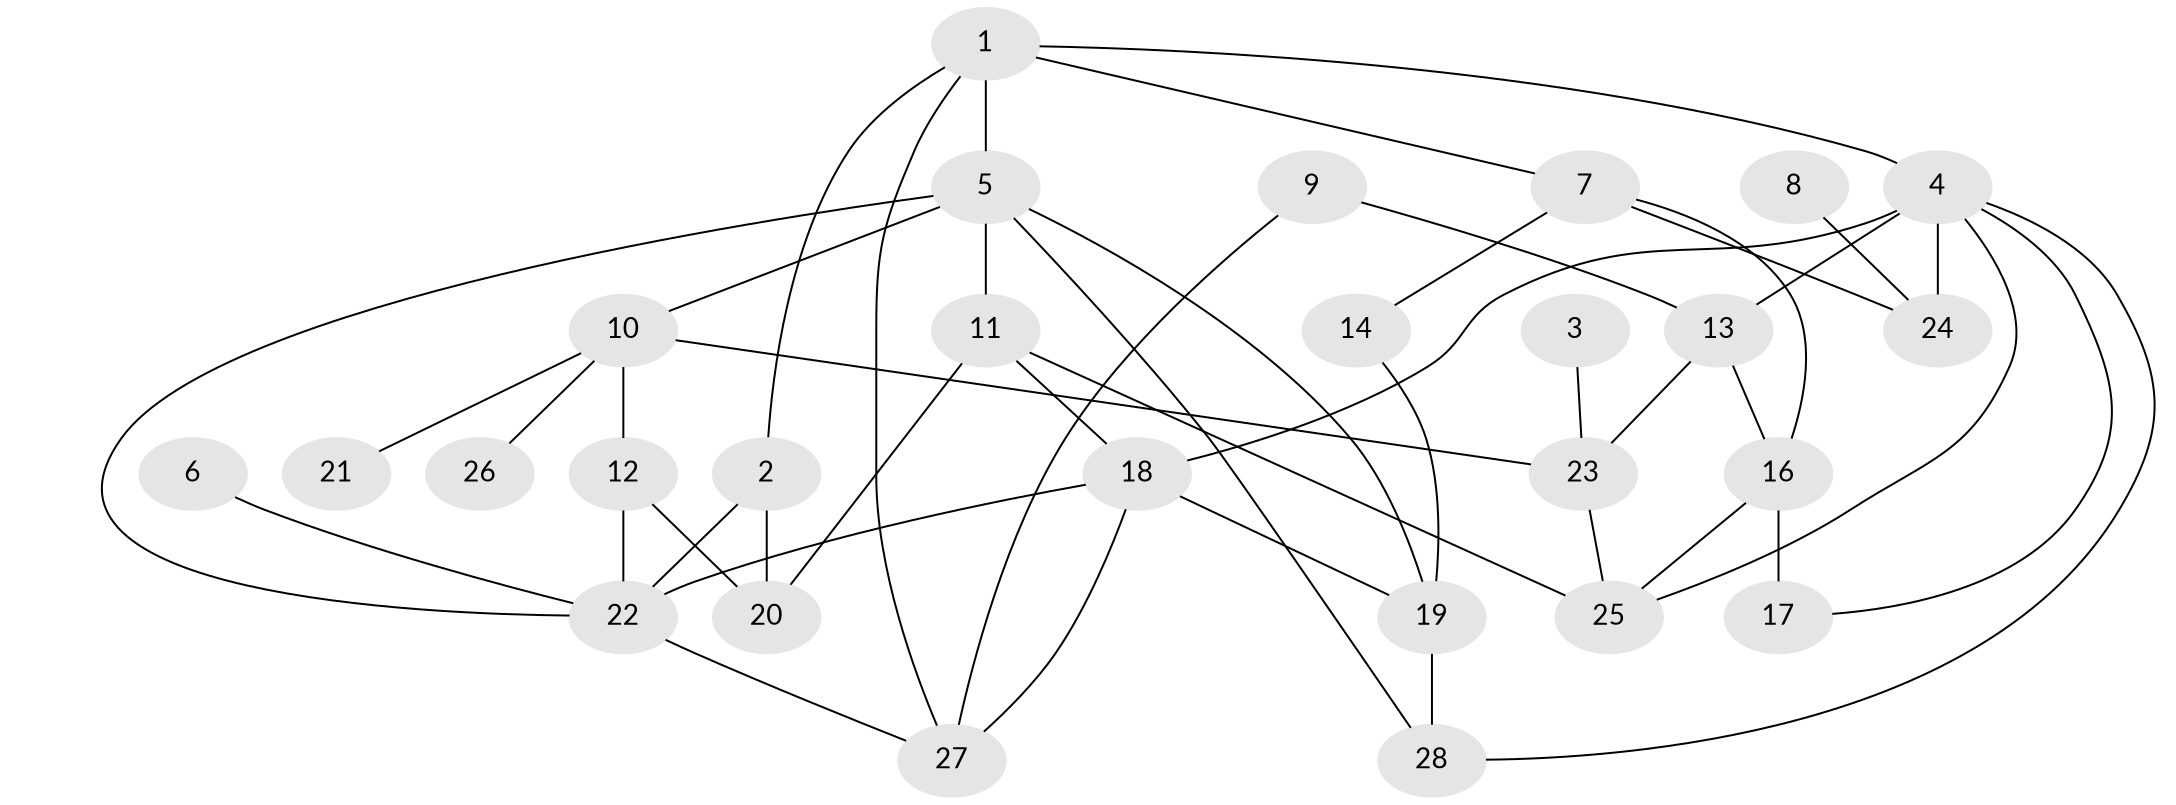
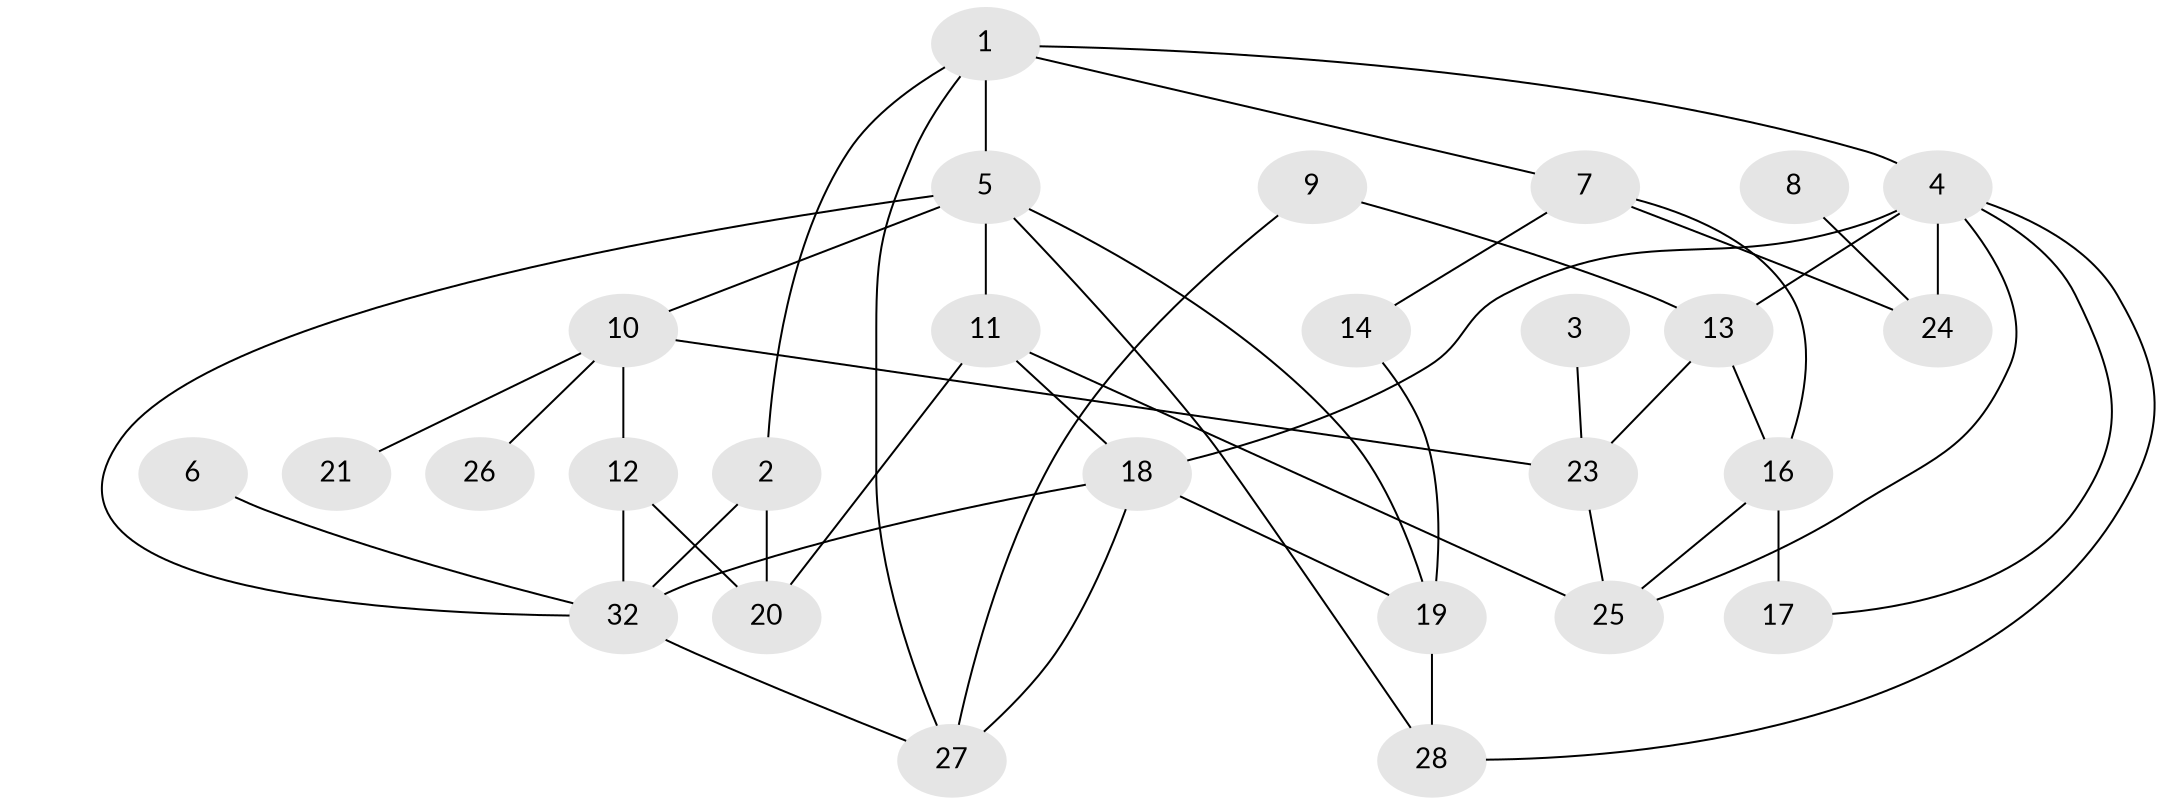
node "22": label "22" -> "32"
